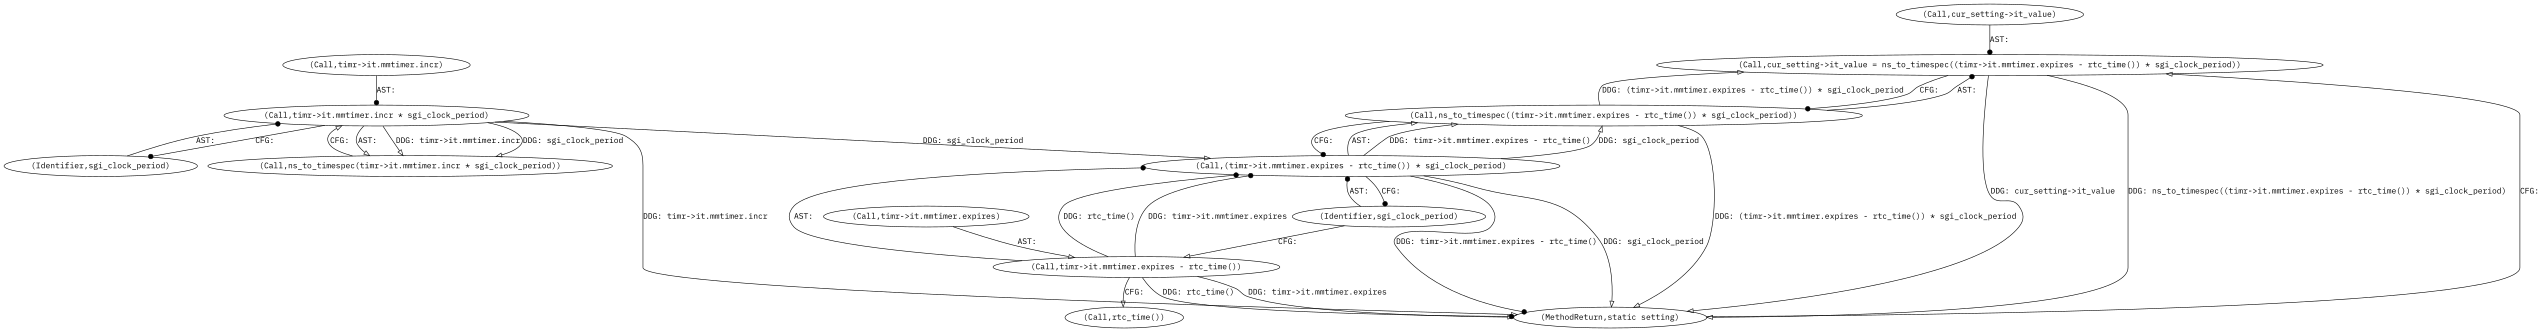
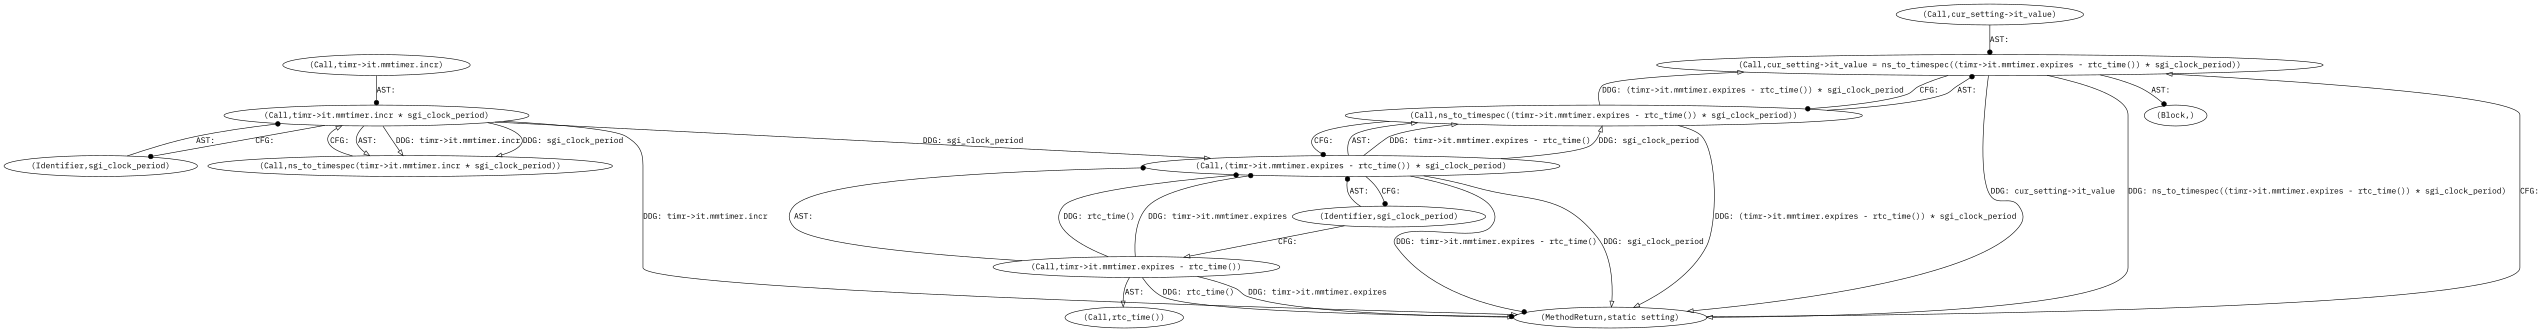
node "(Block,)": added
node "(Call,timr->it.mmtimer.expires)": removed
edge "(Call,timr->it.mmtimer.expires - rtc_time())" -> "(Call,rtc_time())": label "CFG: " -> "AST: "
